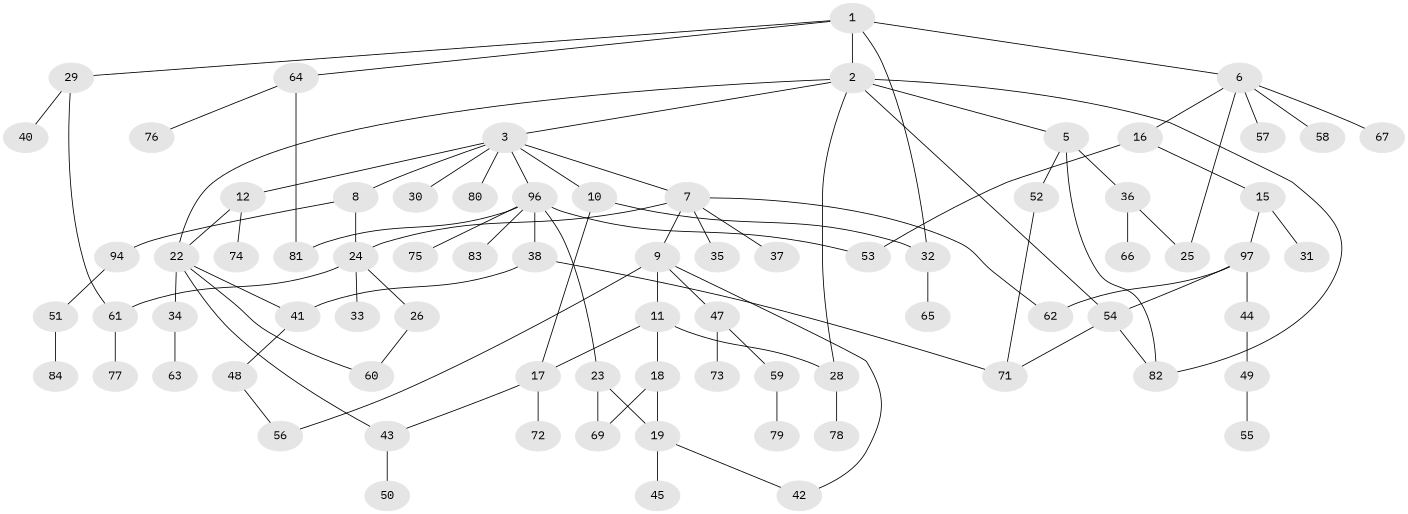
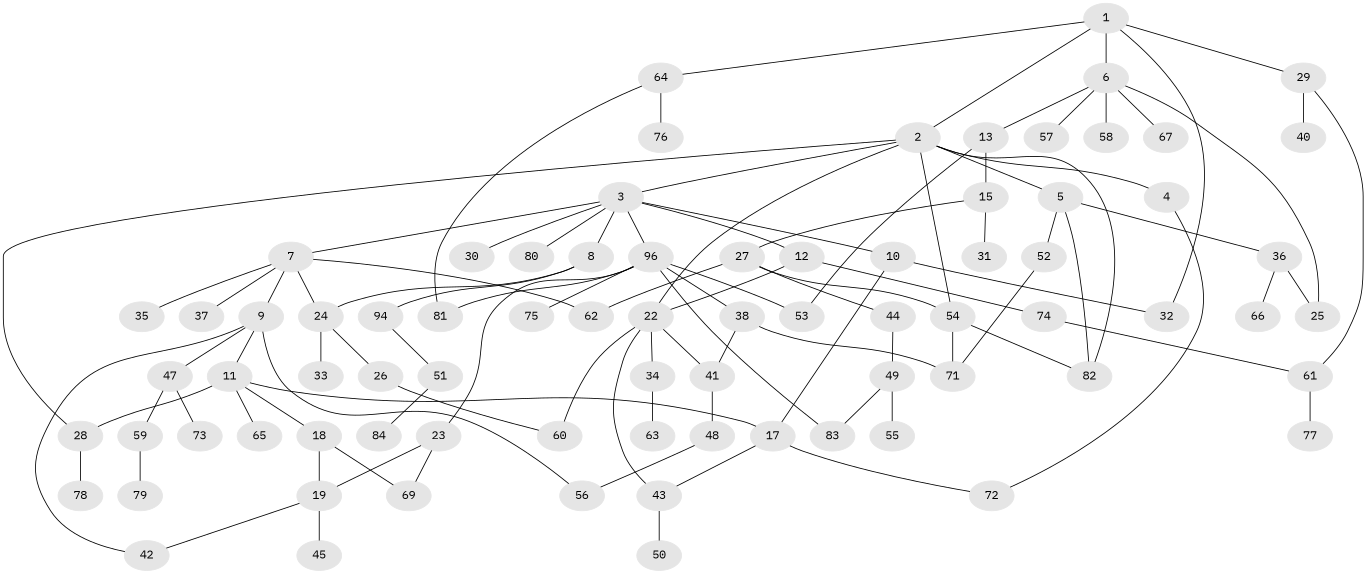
node "16": label "16" -> "13"
node "4": added
node "97": label "97" -> "27"
edge "32" -- "65": now "11" -- "65"
edge "24" -- "61": now "74" -- "61"
edge "49" -- "83": added
